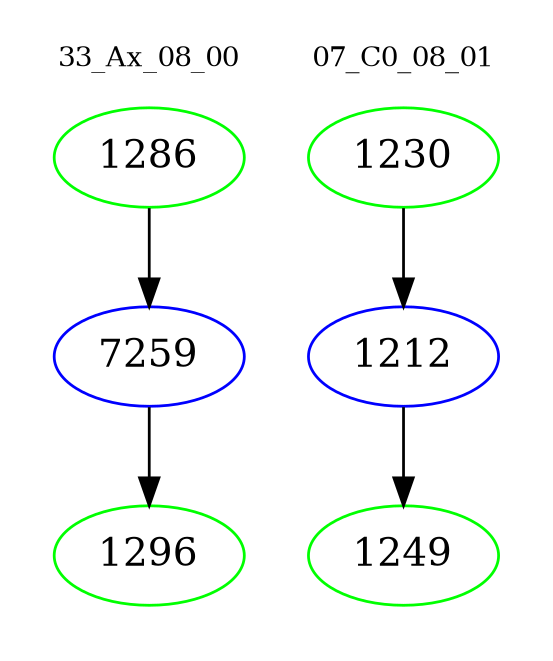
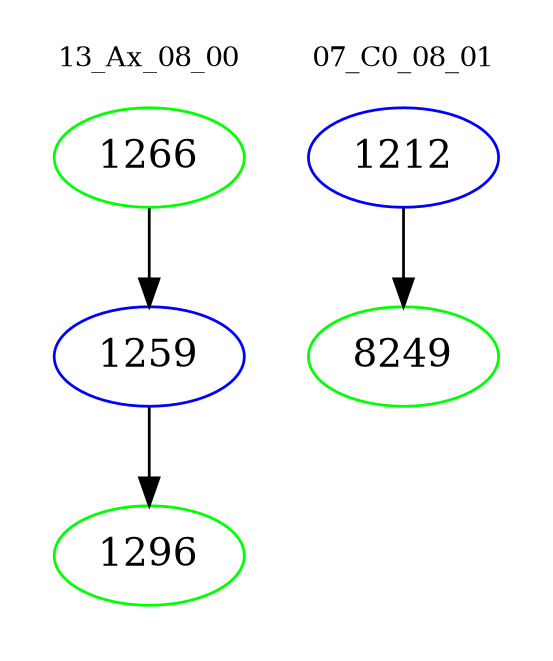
cluster "33_Ax_08_00": label "33_Ax_08_00" -> "13_Ax_08_00"
node "1286": label "1286" -> "1266"
node "1230": removed
node "7259": label "7259" -> "1259"
node "1249": label "1249" -> "8249"
